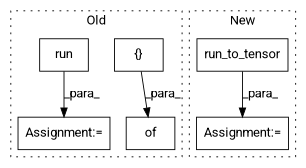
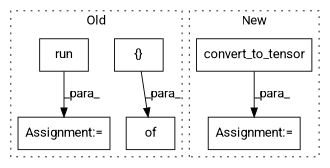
node "run_to_tensor": label "run_to_tensor" -> "convert_to_tensor"
